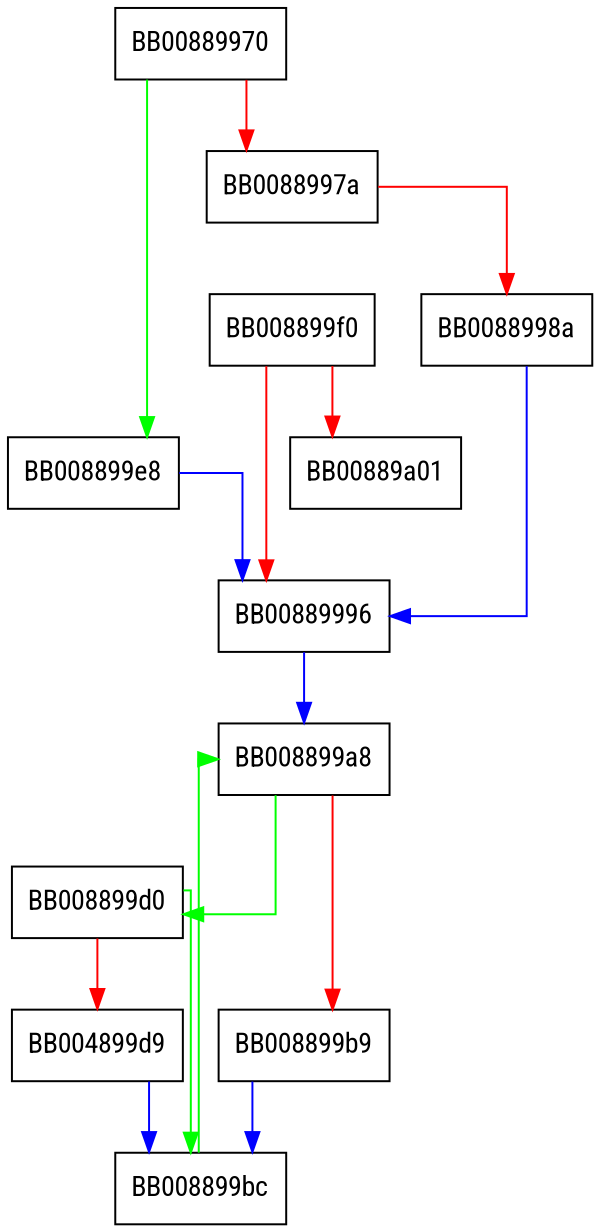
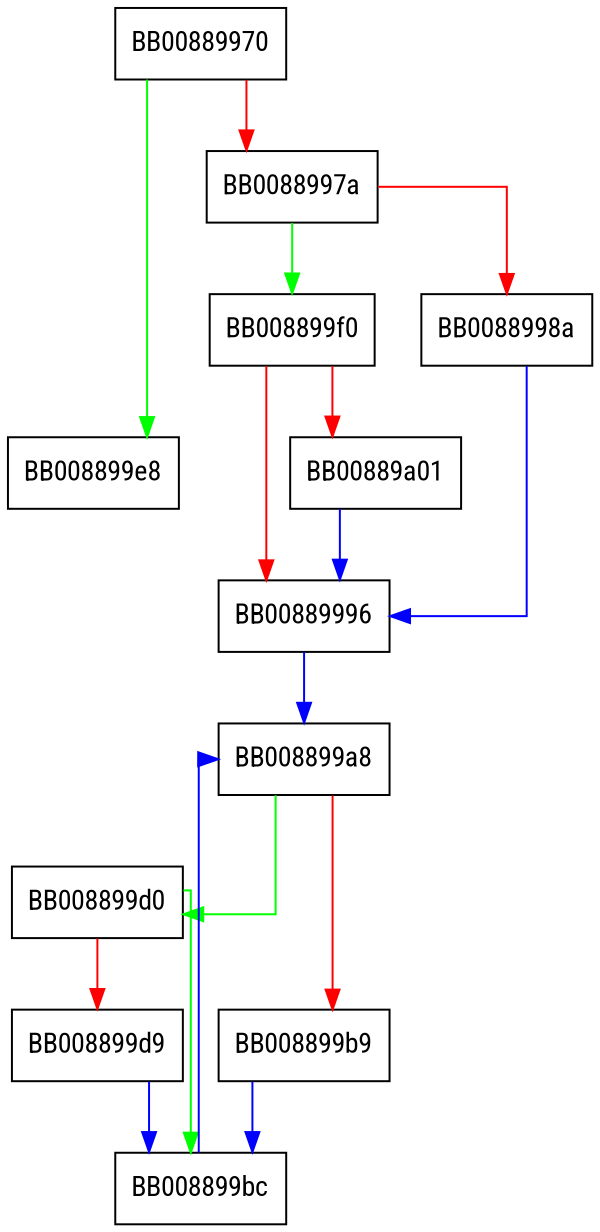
edge "BB0088997a" -> "BB008899f0": added
edge "BB008899e8" -> "BB00889996": now "BB00889a01" -> "BB00889996"
edge "BB008899bc" -> "BB008899a8": color green -> blue
node "BB004899d9": label "BB004899d9" -> "BB008899d9"
